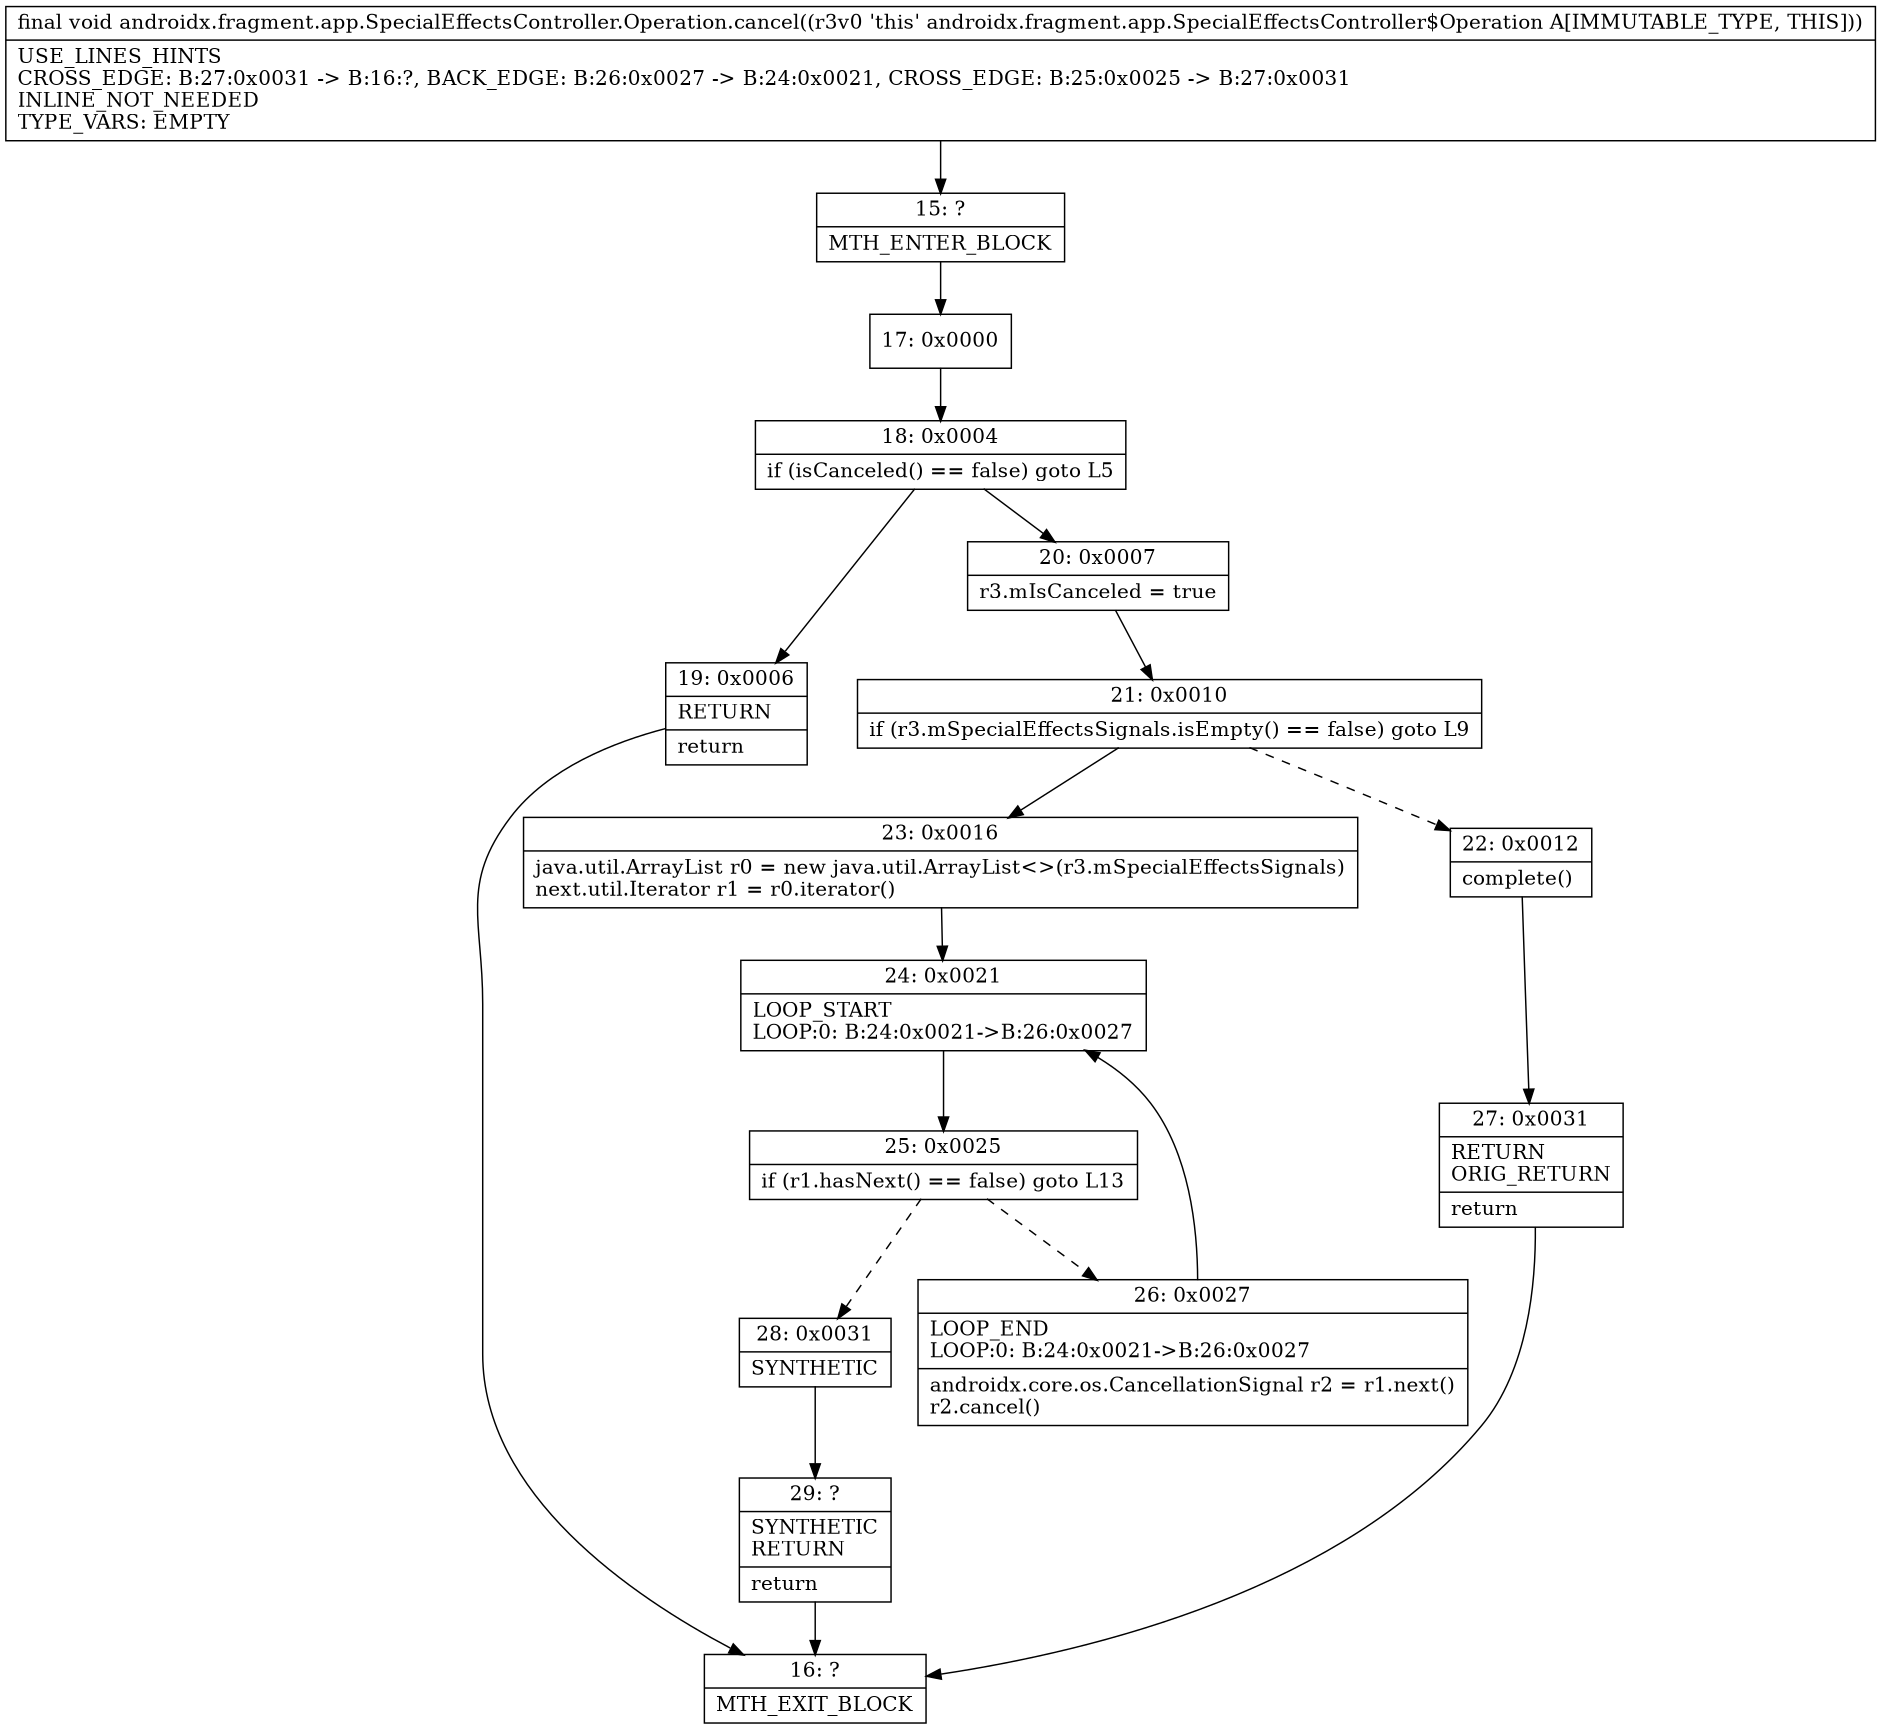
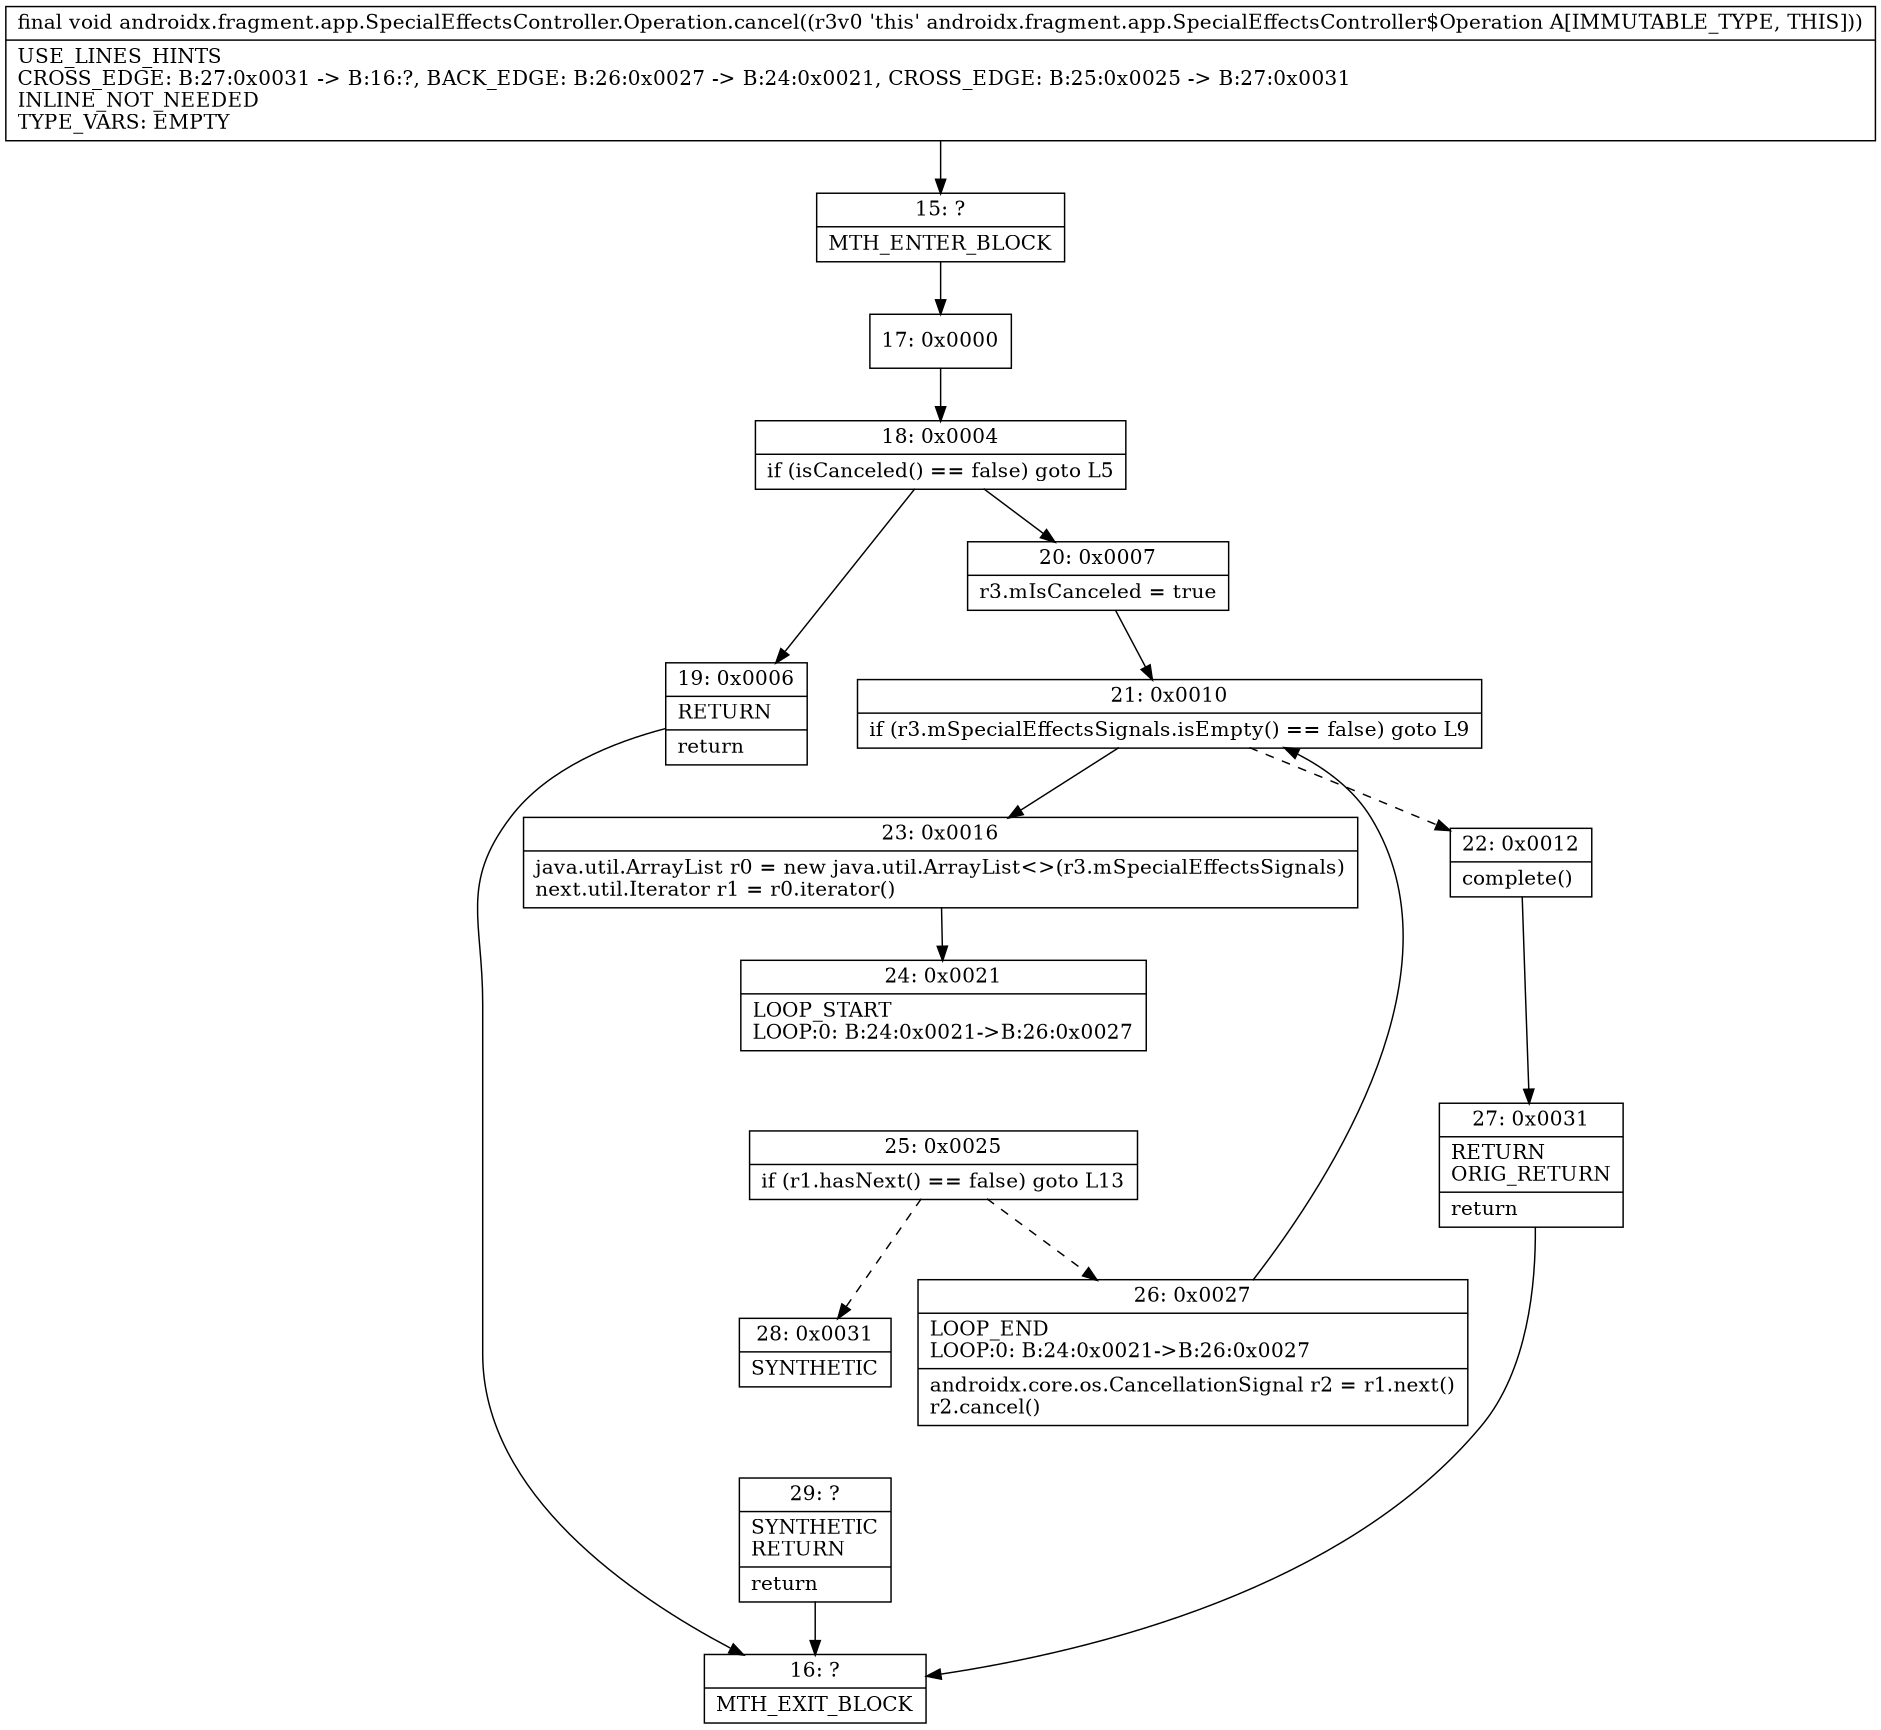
edge "24: 0x0021" -> "25: 0x0025": removed
edge "26: 0x0027" -> "24: 0x0021": now "26: 0x0027" -> "21: 0x0010"
edge "28: 0x0031" -> "29: ?": removed
